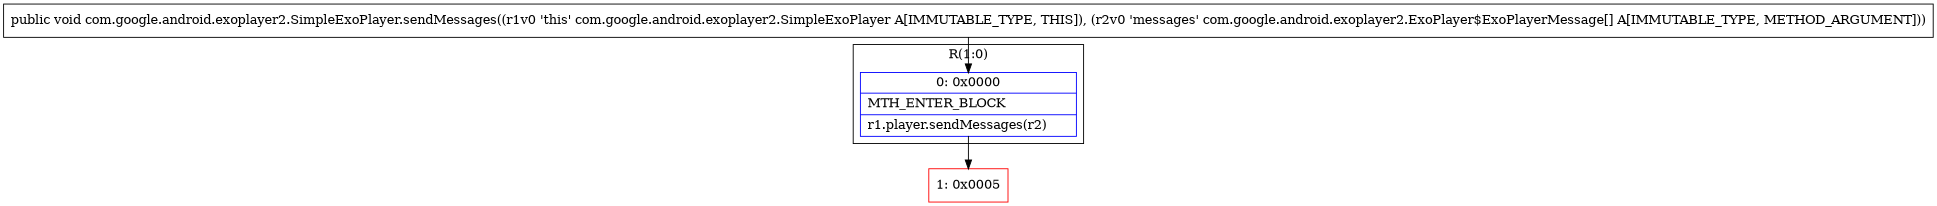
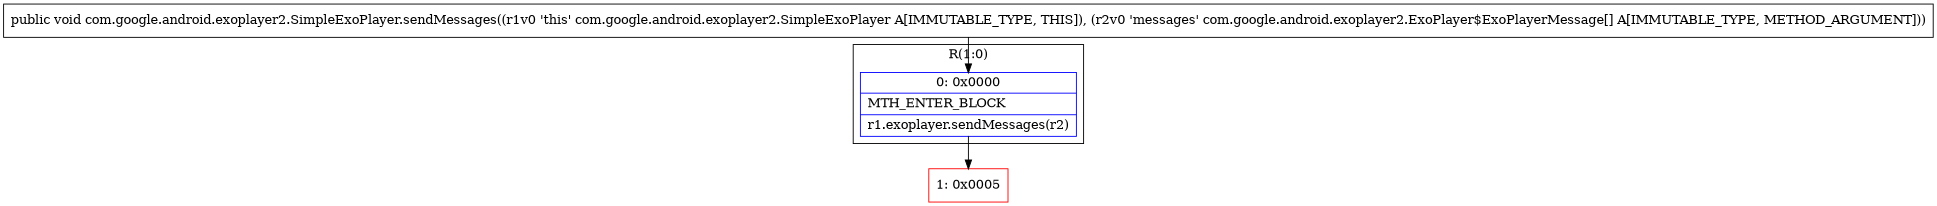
node "0: 0x0000": text "r1.player.sendMessages(r2)" -> "r1.exoplayer.sendMessages(r2)"
